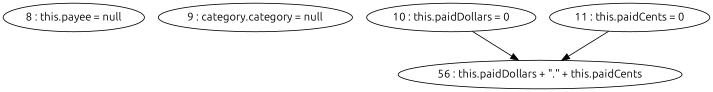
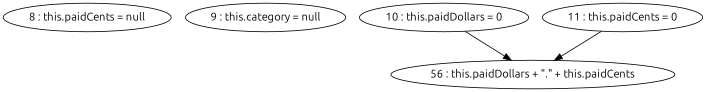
node "8 : this.payee = null": label "8 : this.payee = null" -> "8 : this.paidCents = null"
node "9 : category.category = null": label "9 : category.category = null" -> "9 : this.category = null"
